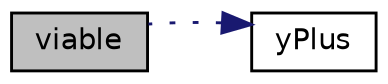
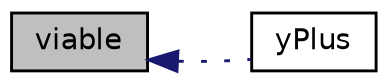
edge "viable" -> "yPlus": reversed
